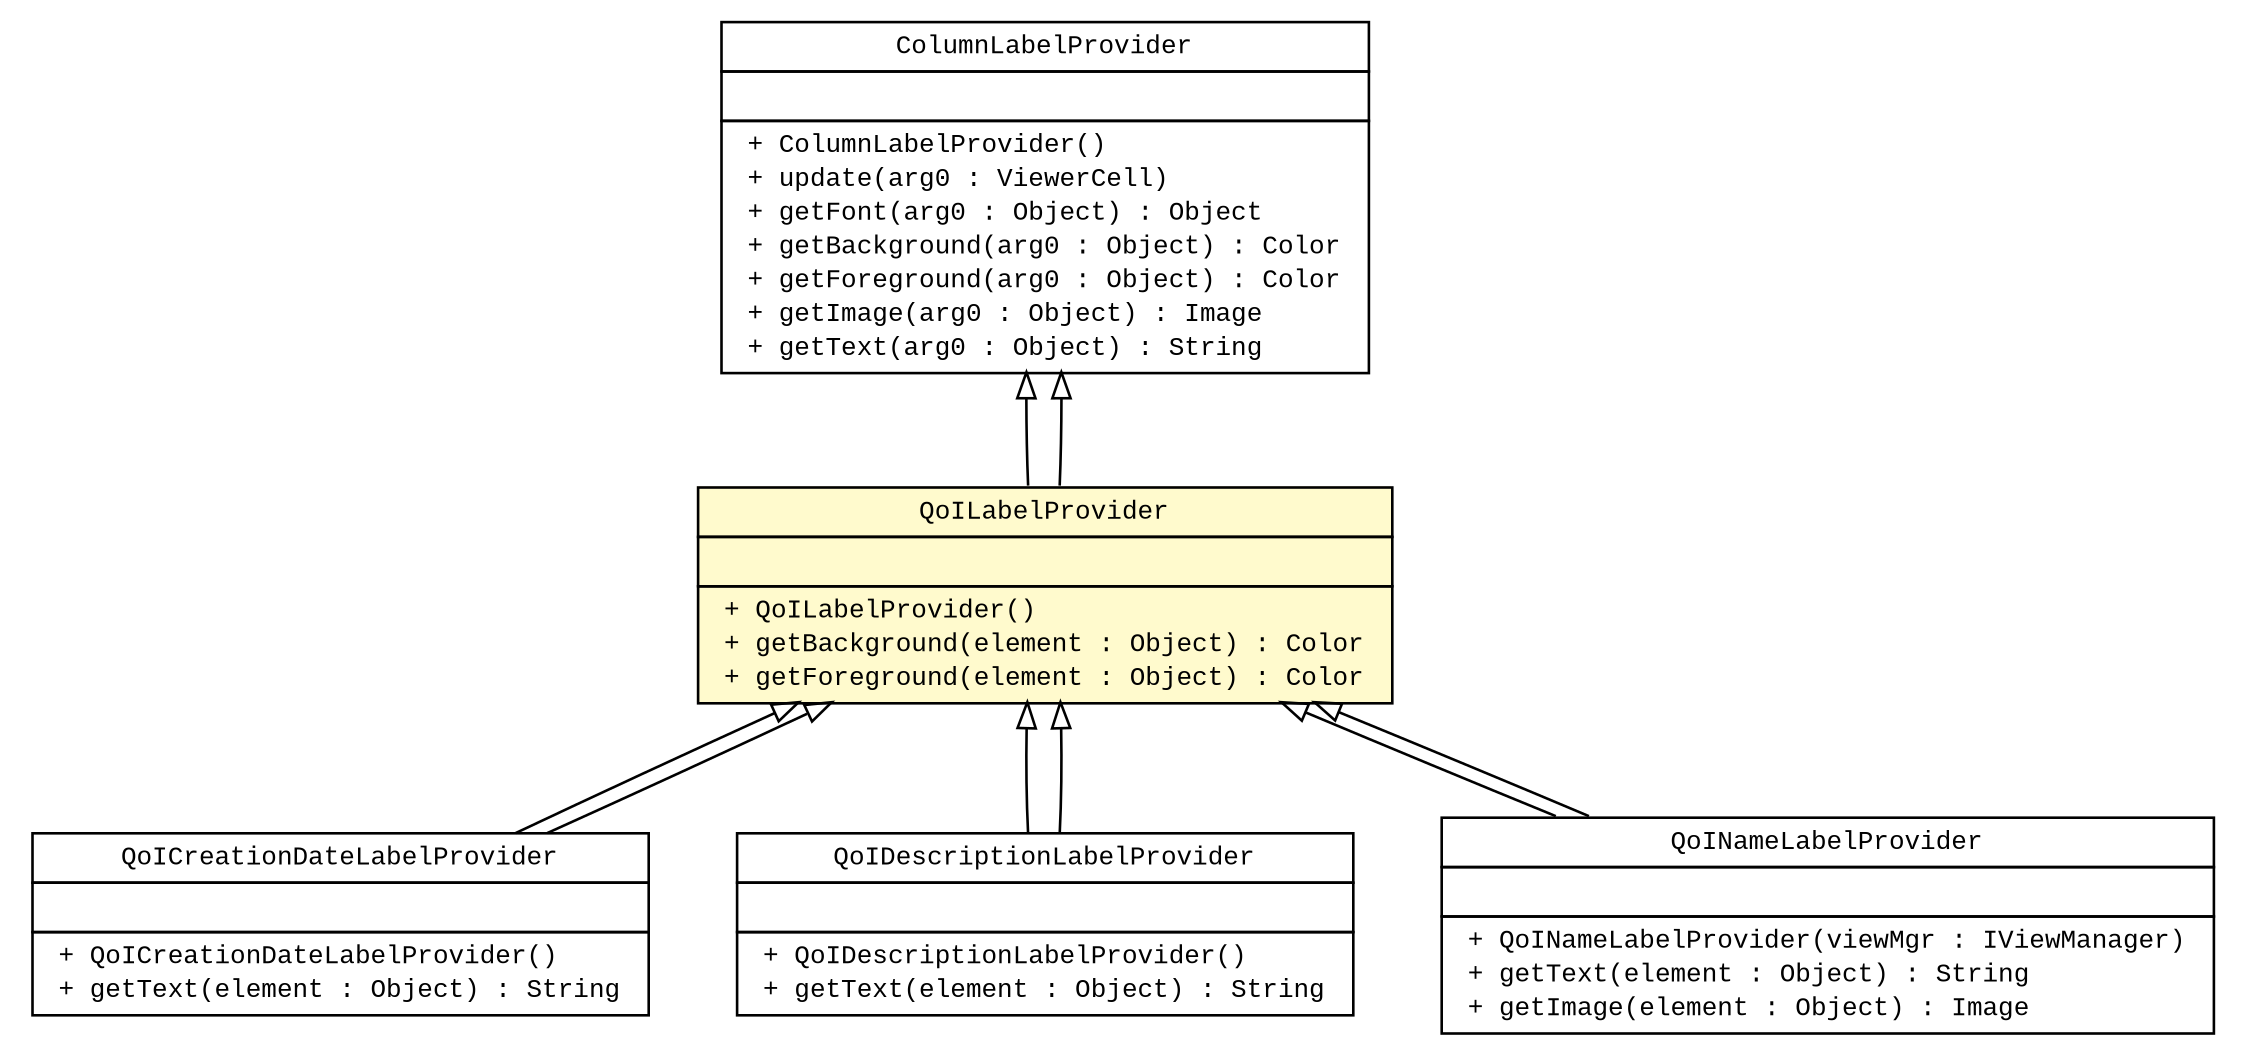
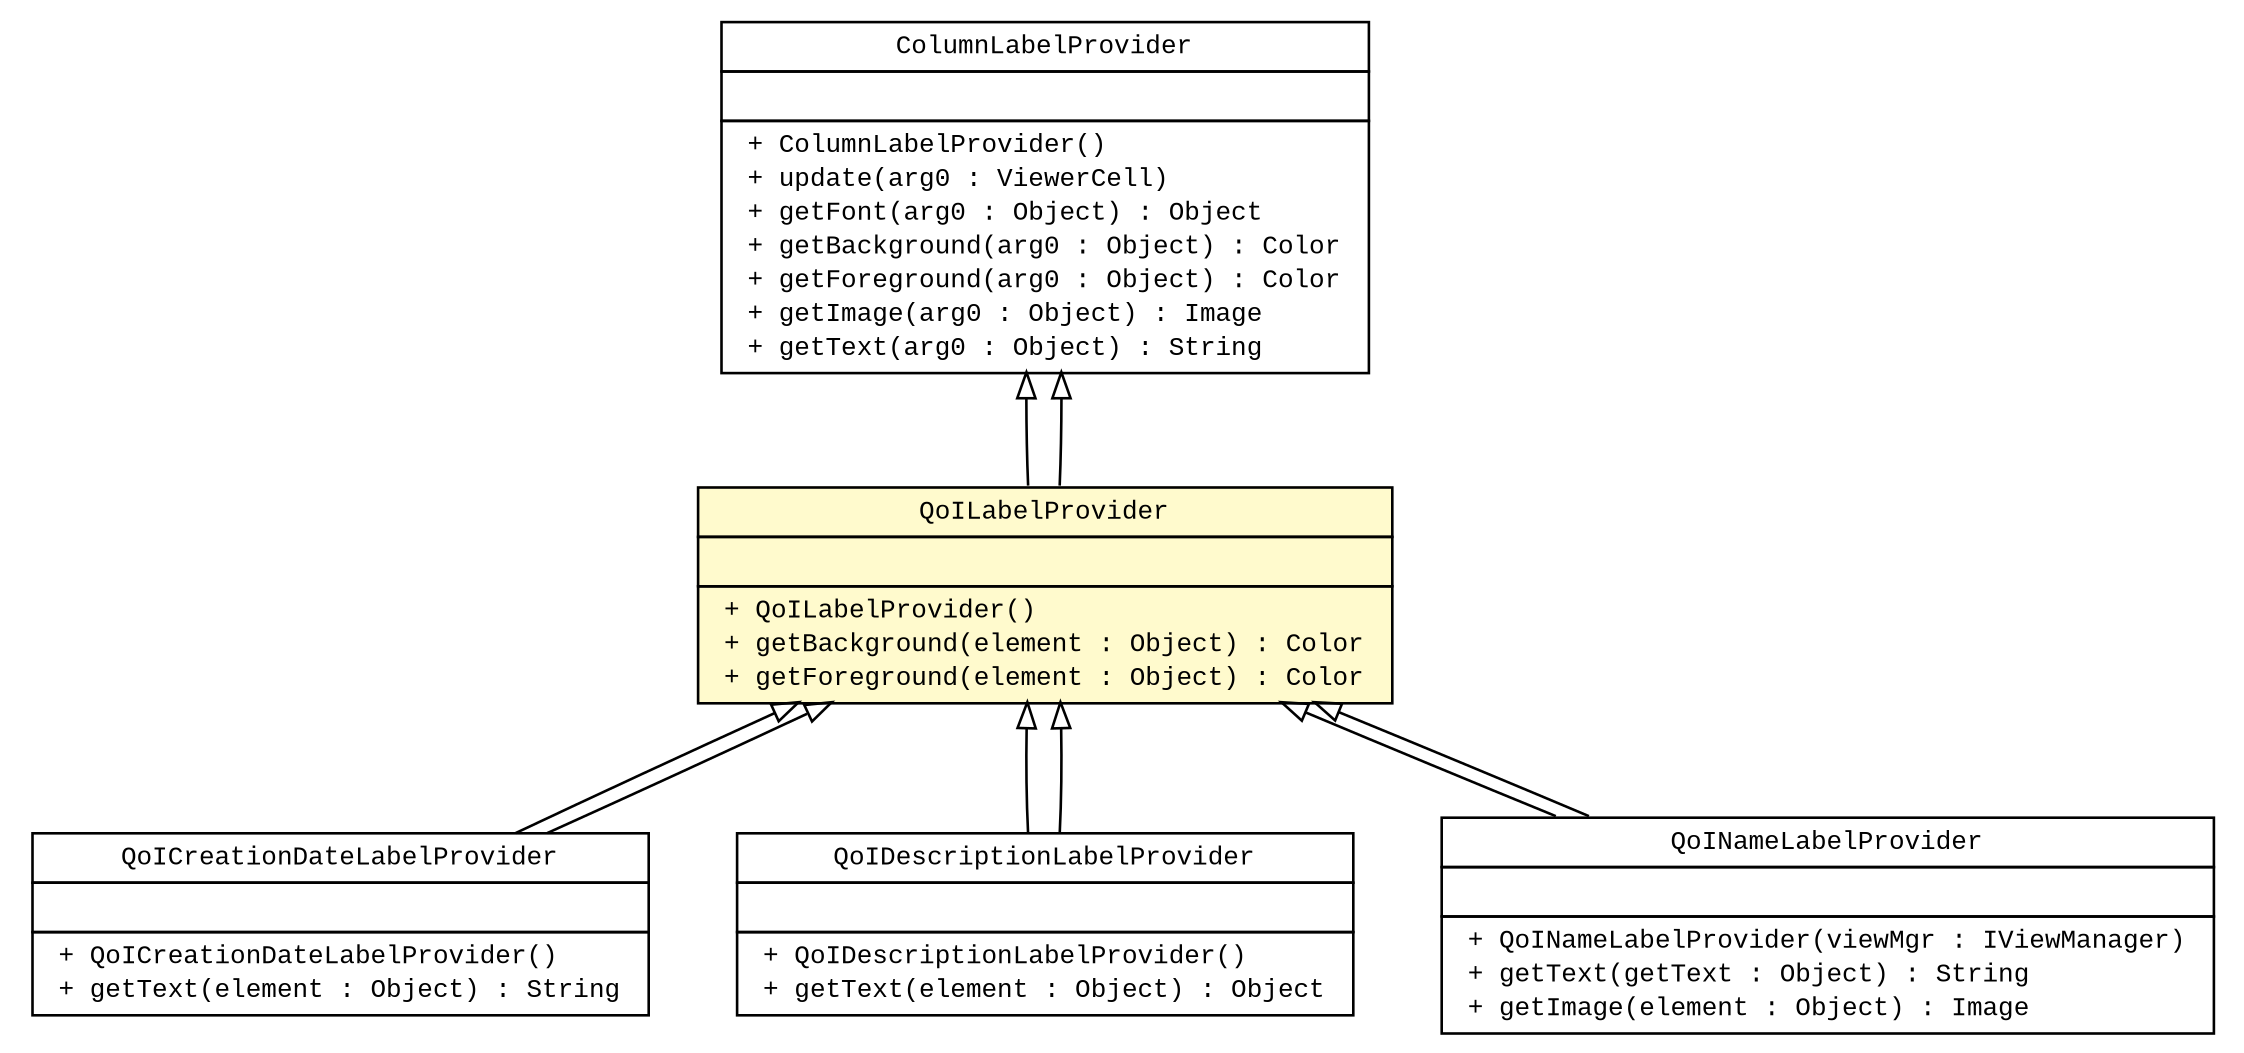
node "QoINameLabelProvider": text "+ getText(element : Object) : String" -> "+ getText(getText : Object) : String"
node "QoIDescriptionLabelProvider": text "+ getText(element : Object) : String" -> "+ getText(element : Object) : Object"
